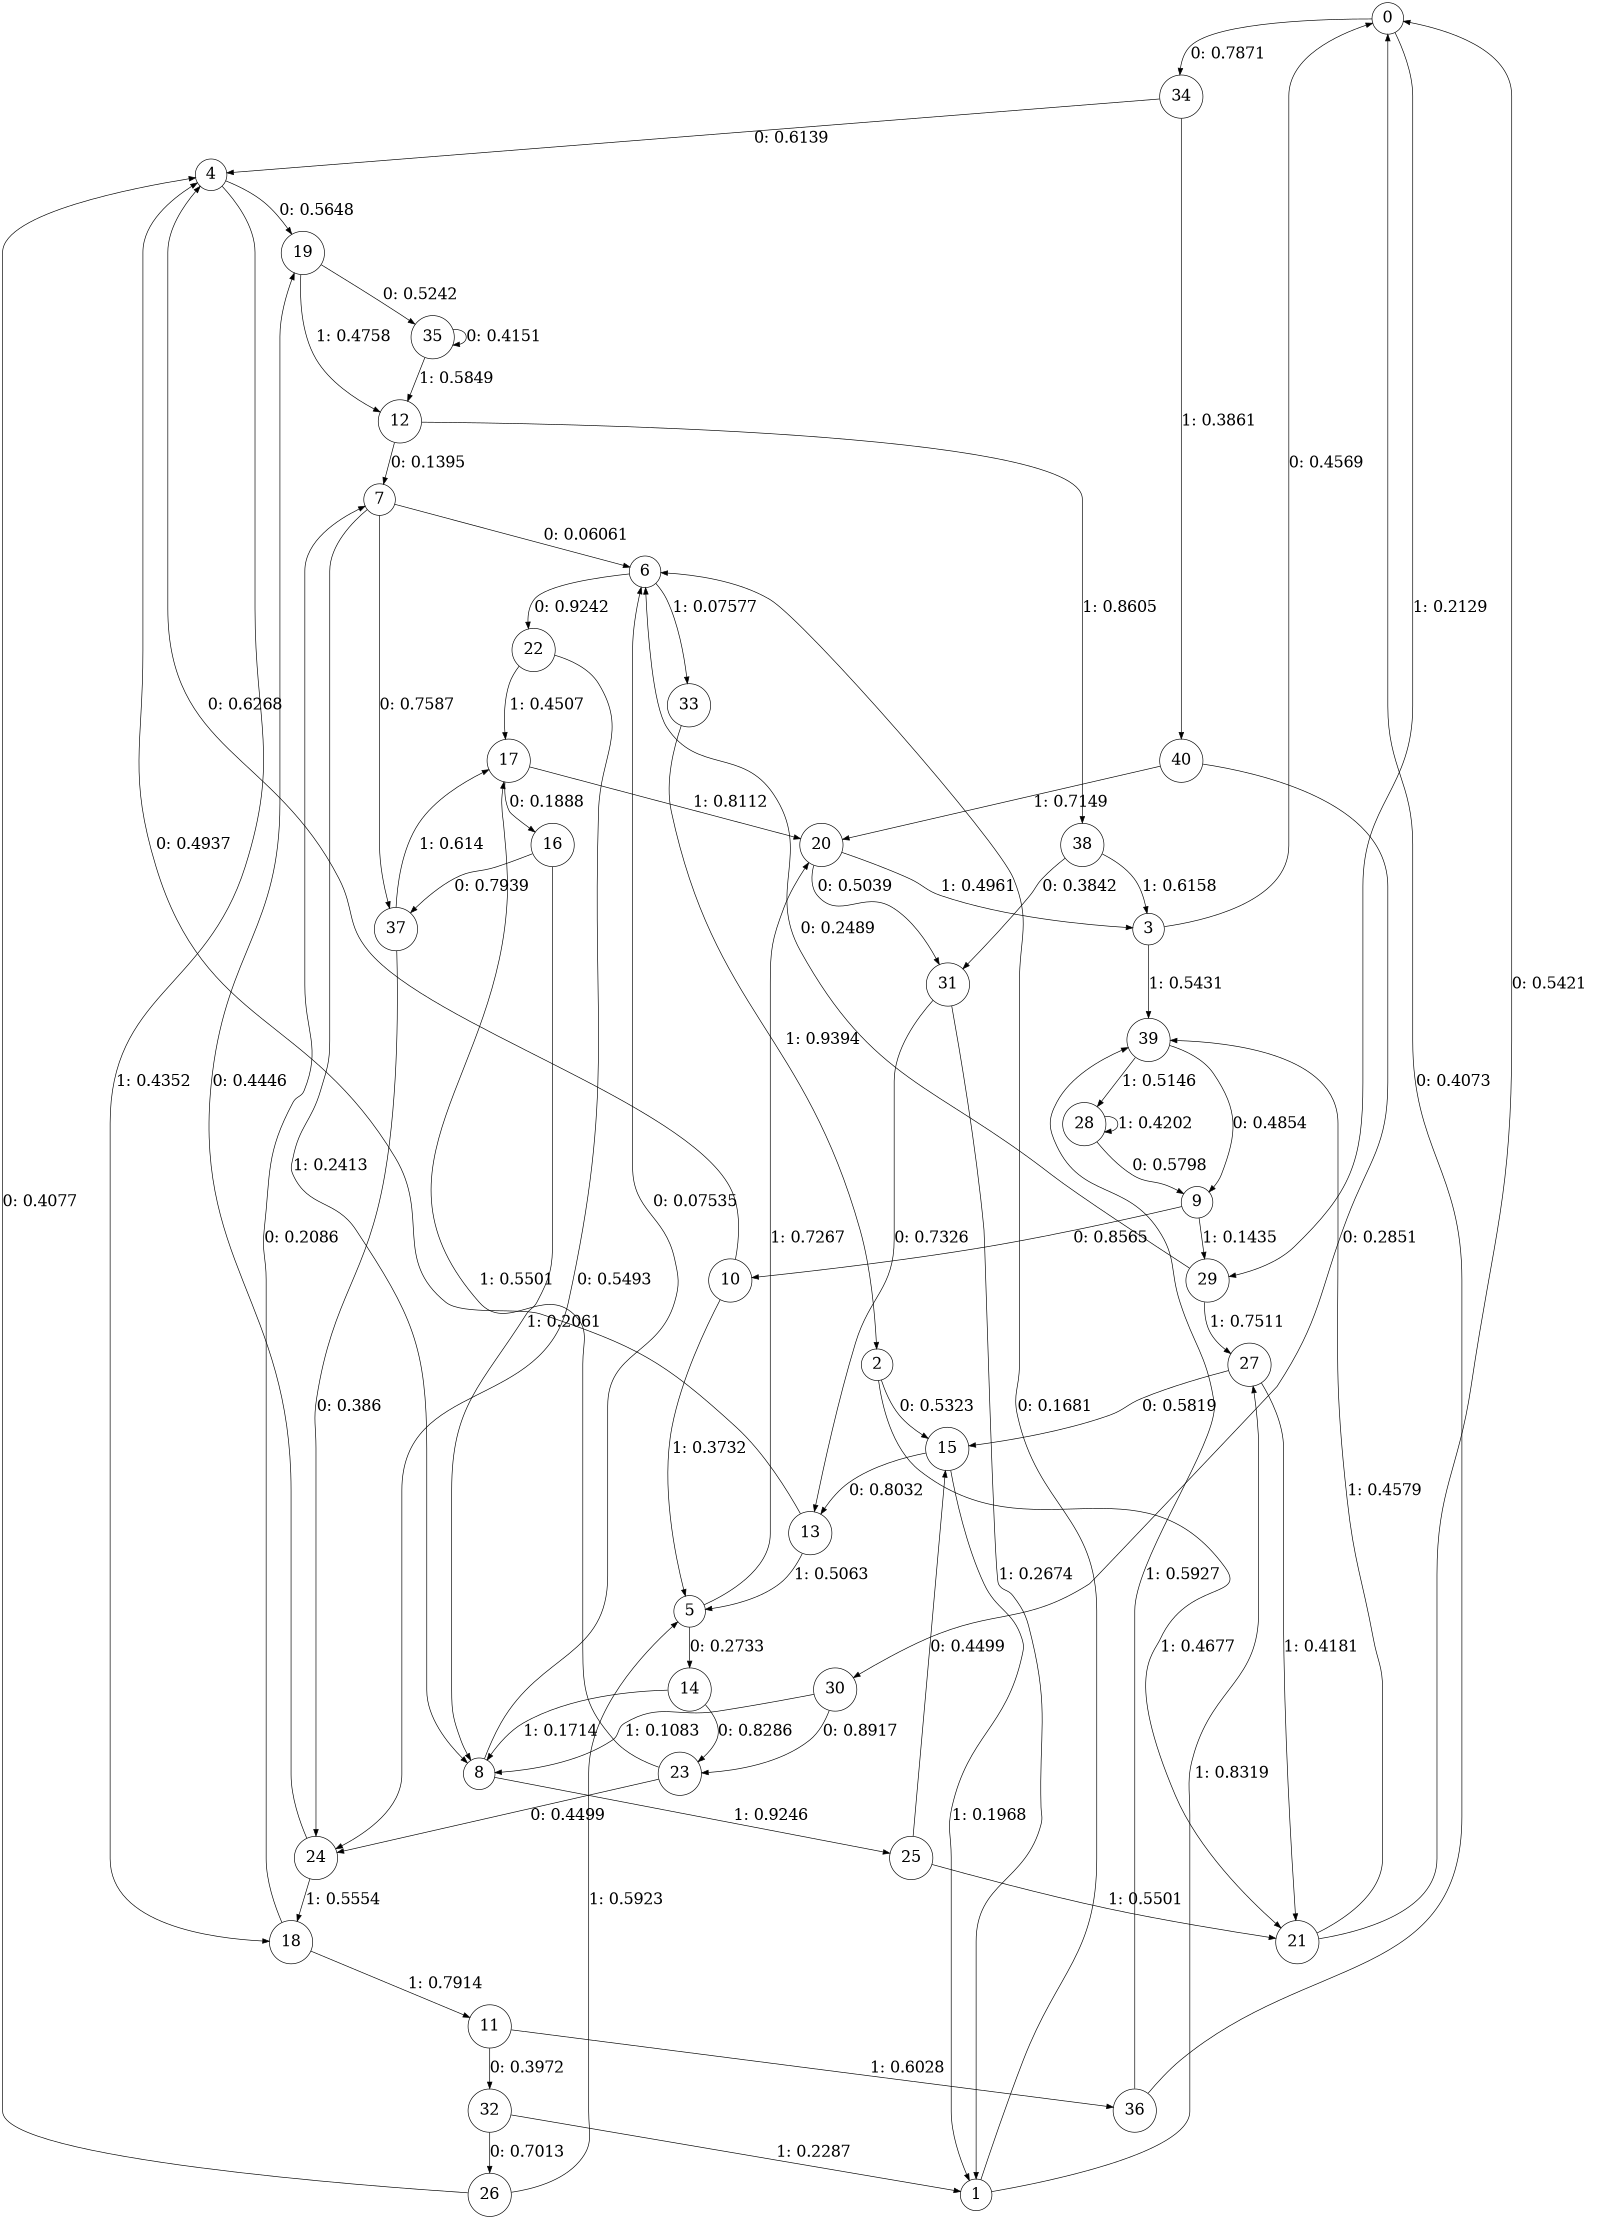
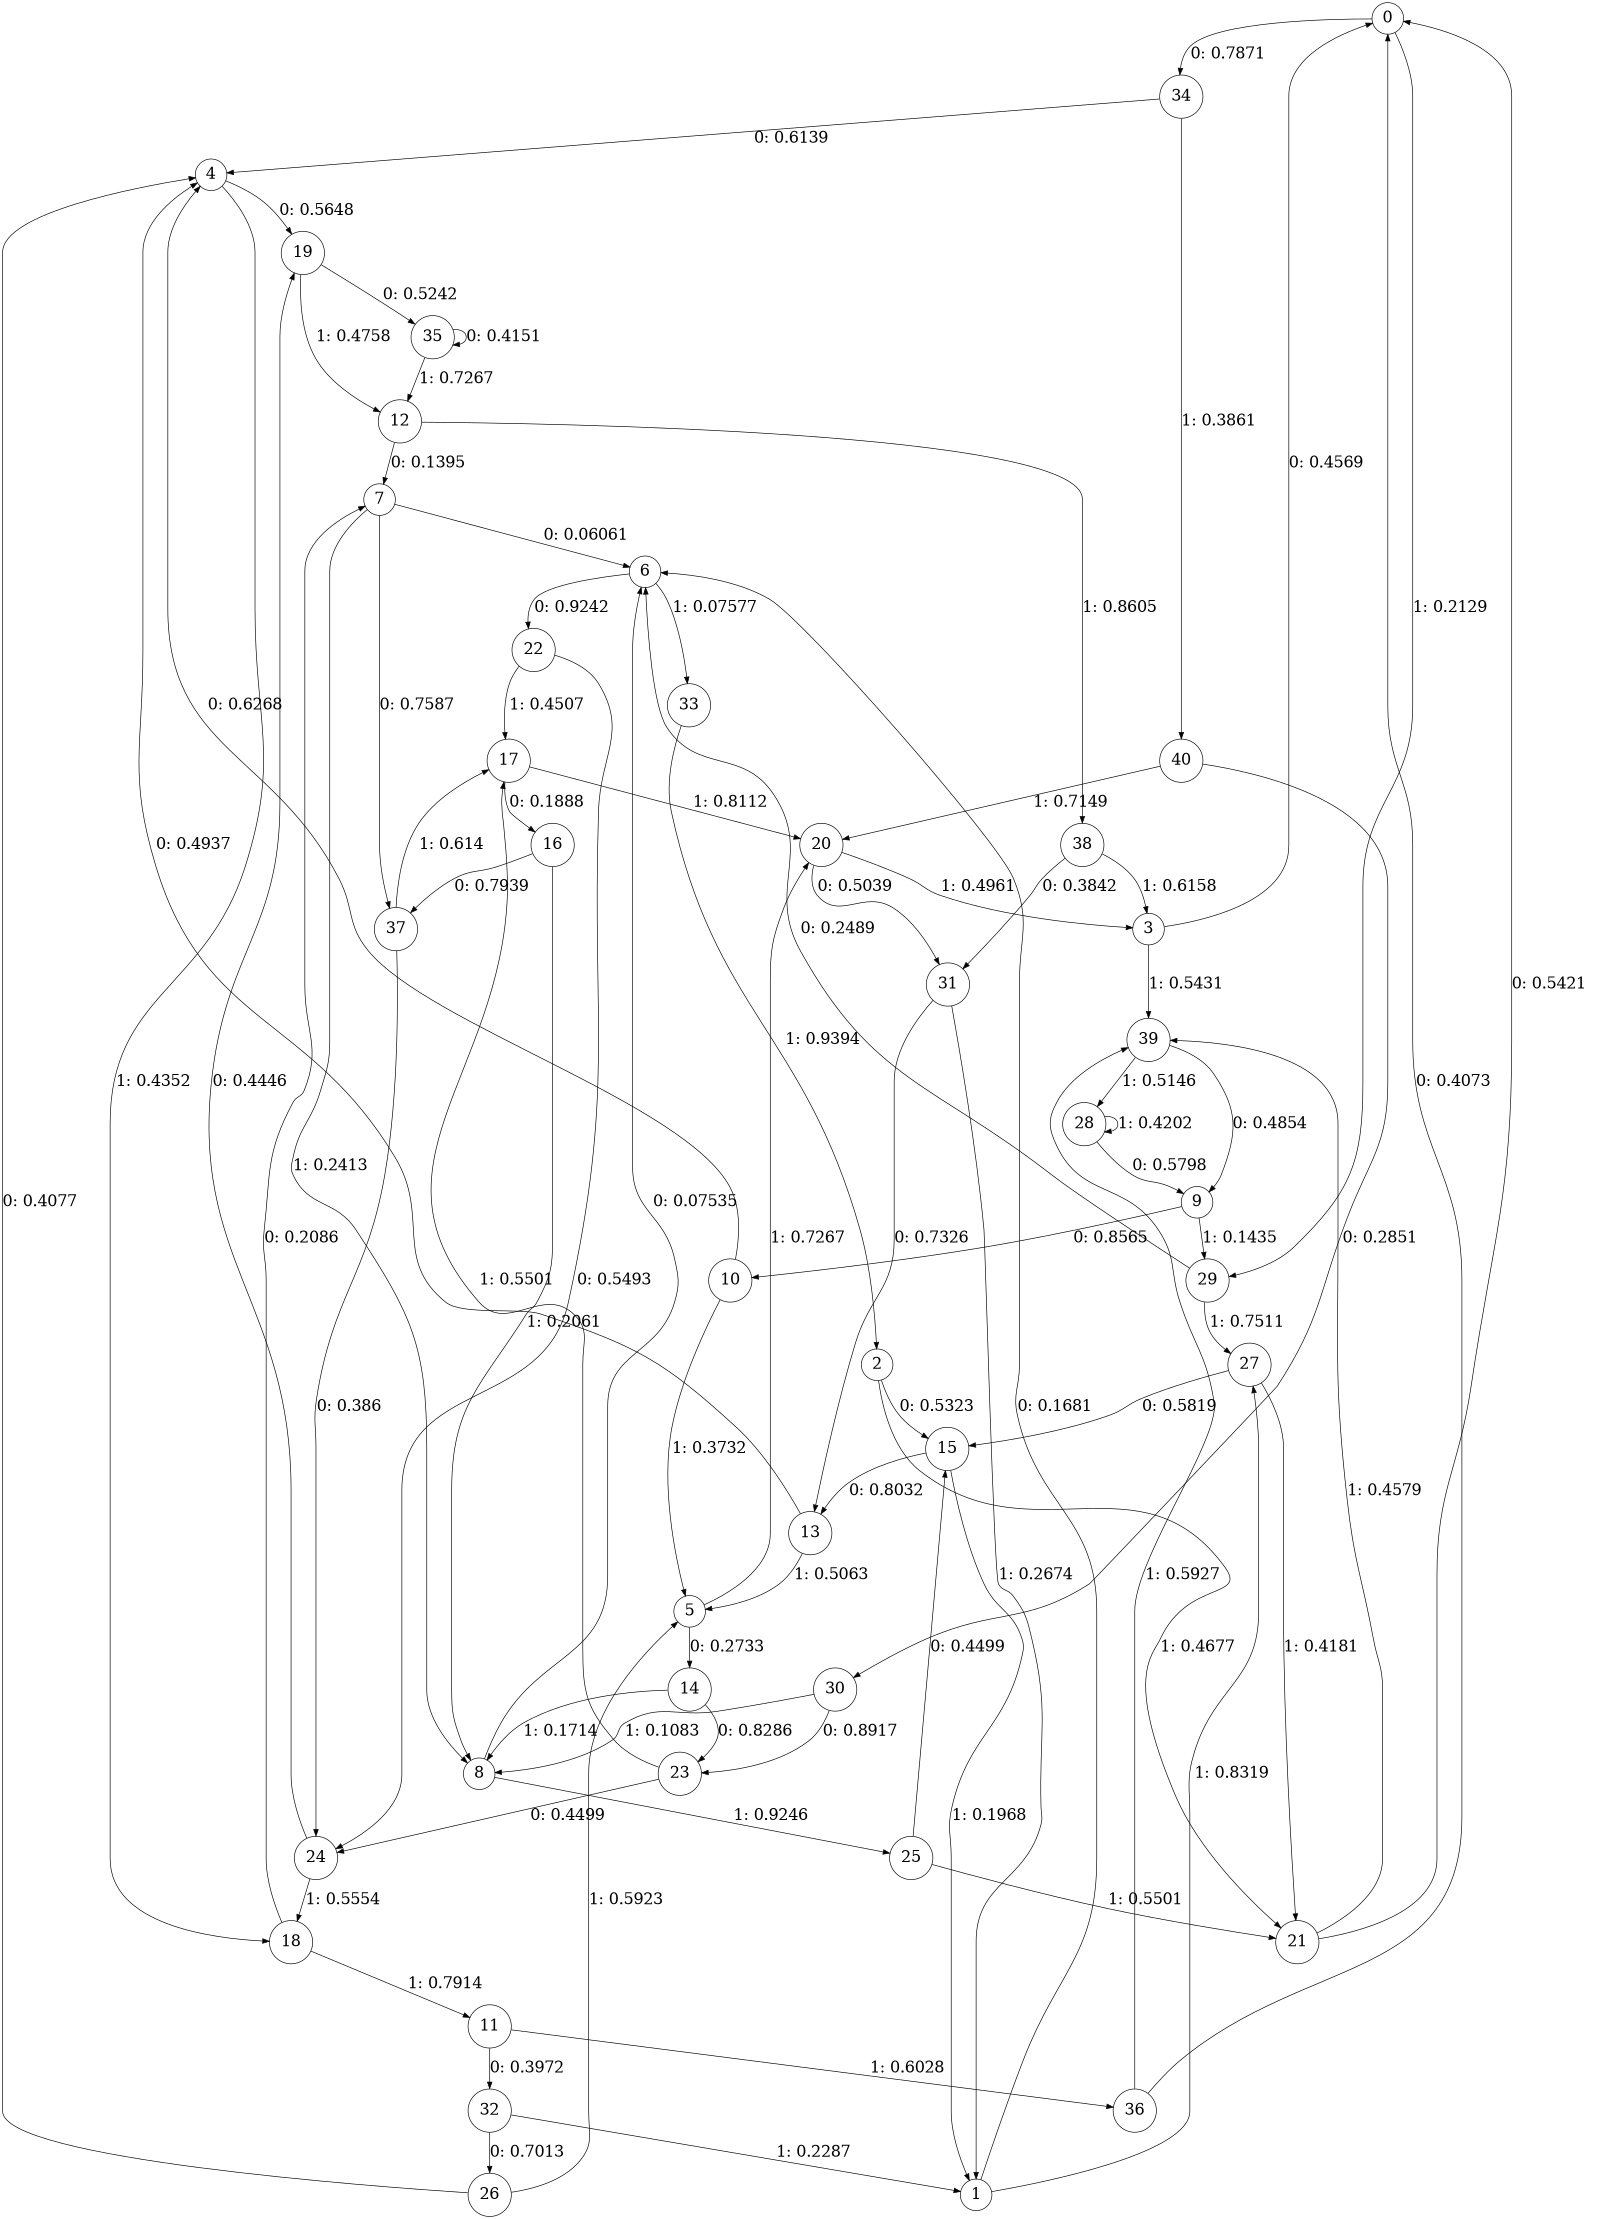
edge "35" -> "12": label "1: 0.5849   " -> "1: 0.7267   "
